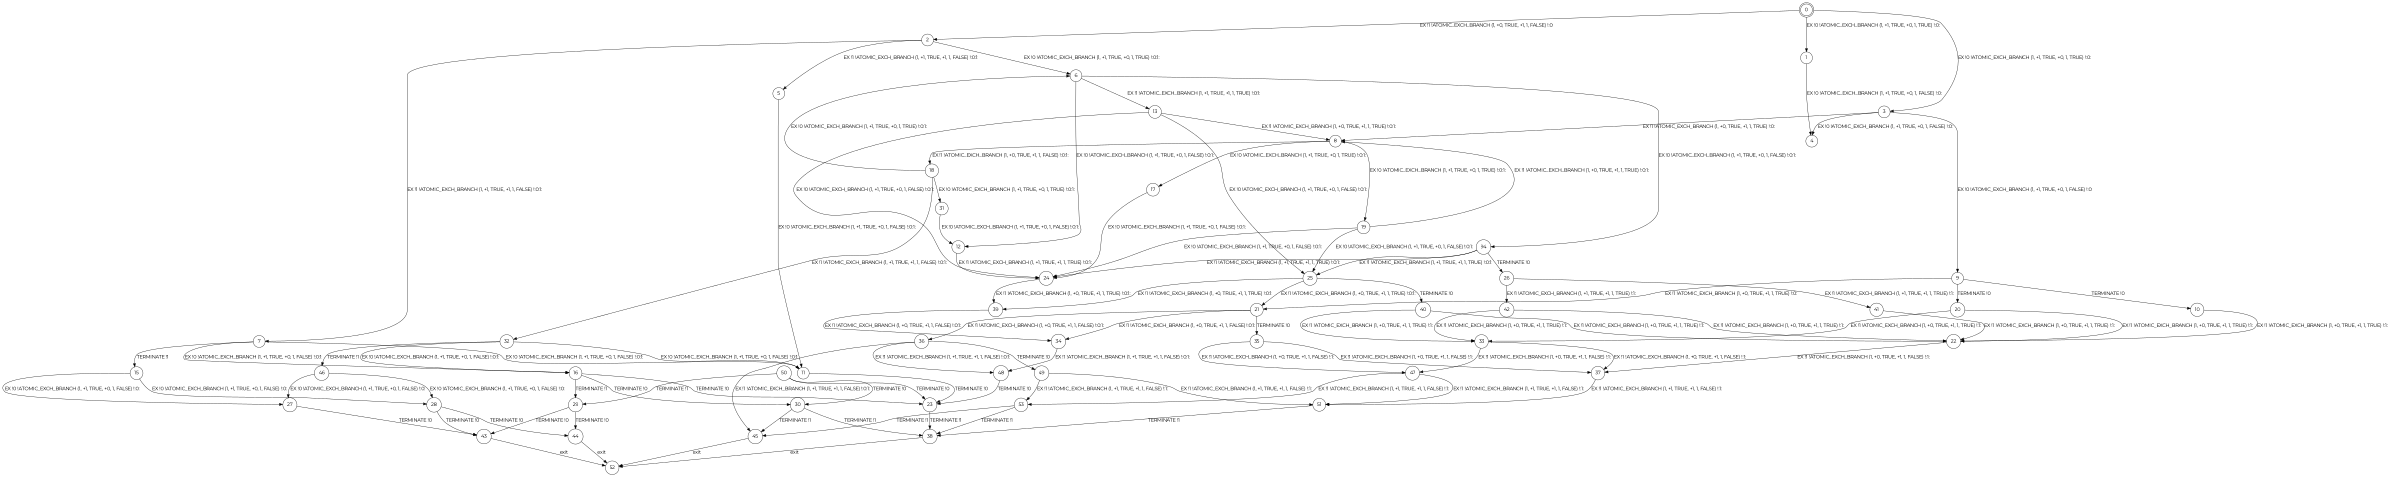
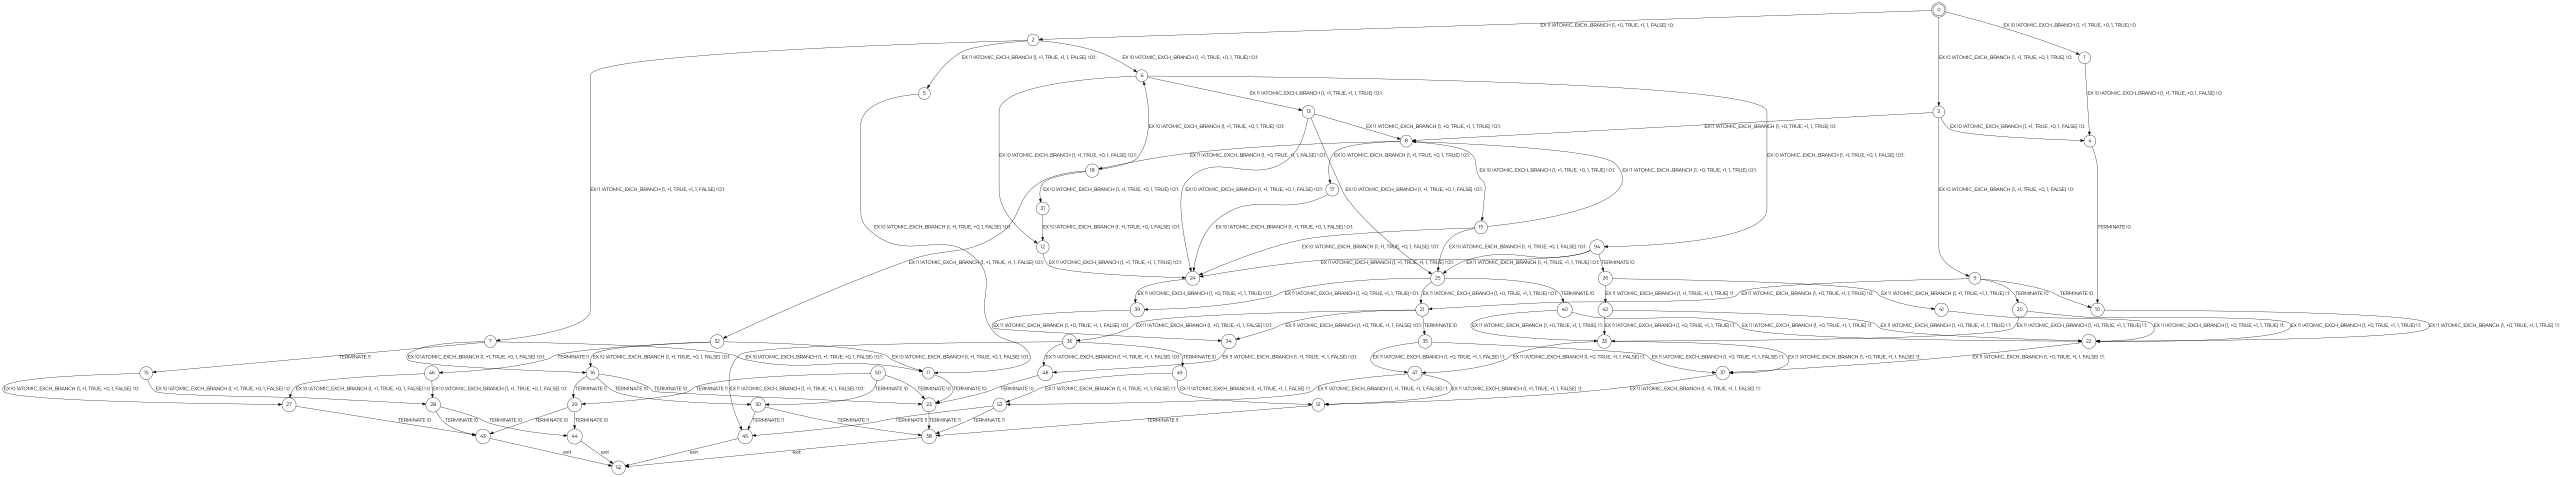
edge "4" -> "10": added, label "TERMINATE !0"
